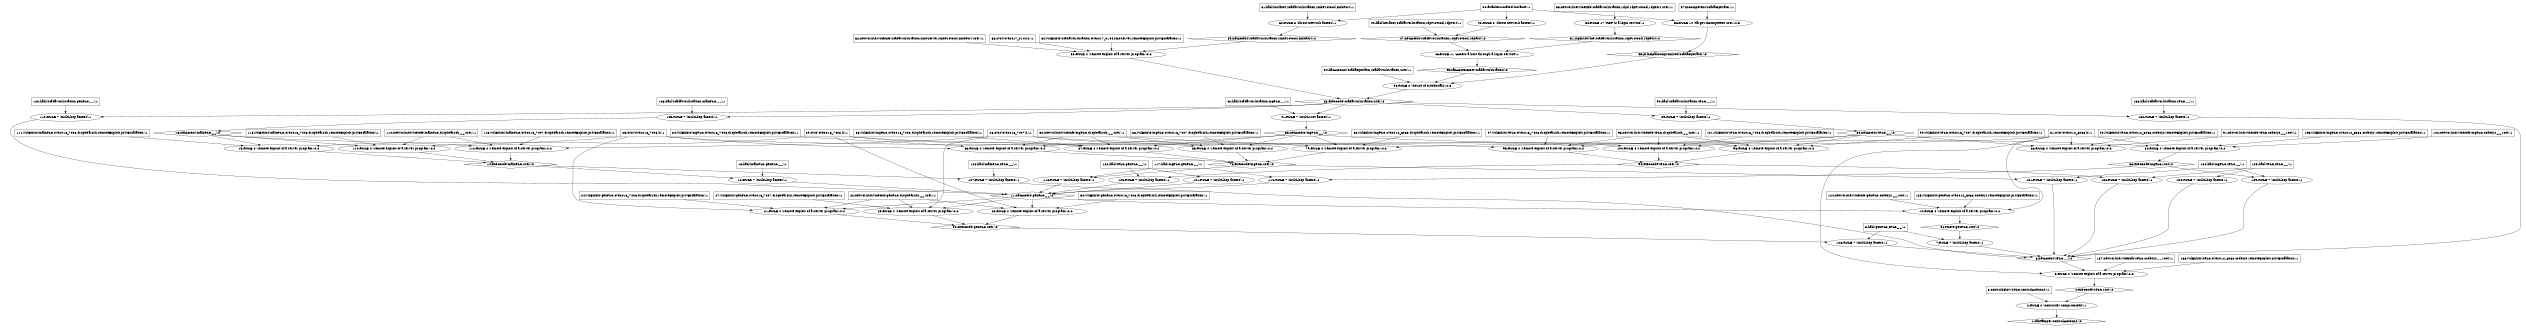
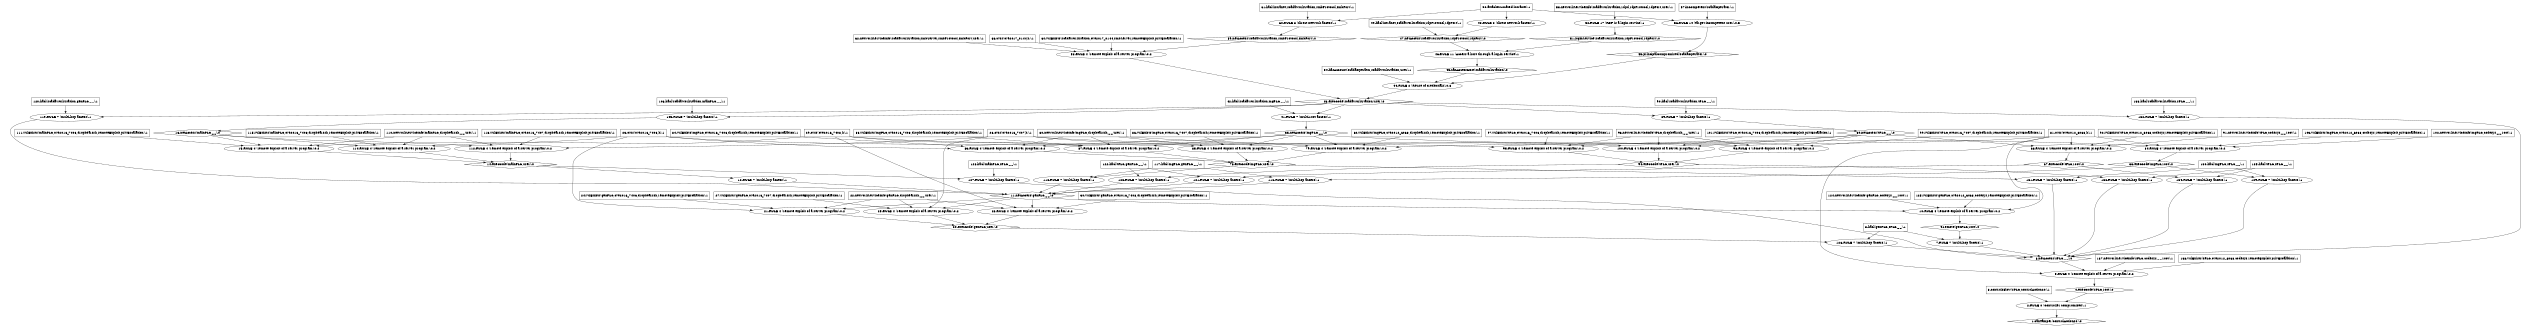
edge "110:networkServiceInfo(mainPLC,dropbearssh,_,_,user):1" -> "15:RULE 4 (remote exploit of a server program):0.2": added
node "13:hacl(mainPLC,genPLC,_,_):1": removed
node "67:execCode(tPLC,root):0": added
